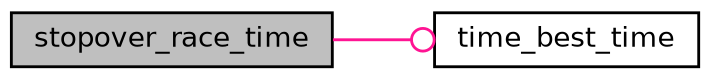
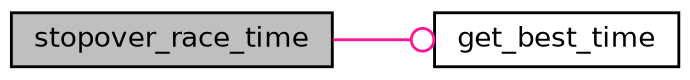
node "time_best_time": label "time_best_time" -> "get_best_time"
